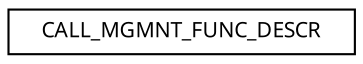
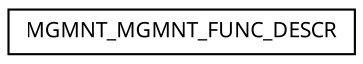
node "CALL_MGMNT_FUNC_DESCR": label "CALL_MGMNT_FUNC_DESCR" -> "MGMNT_MGMNT_FUNC_DESCR"
